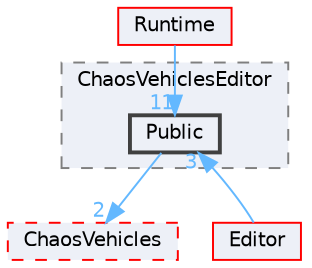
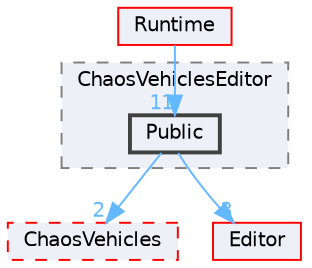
edge "Editor" -> "Public": reversed
